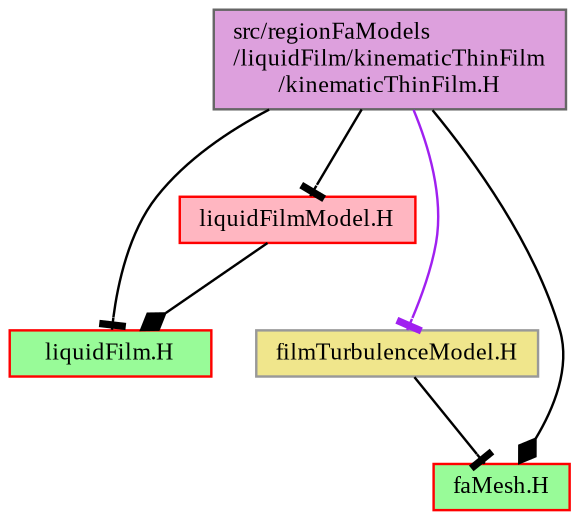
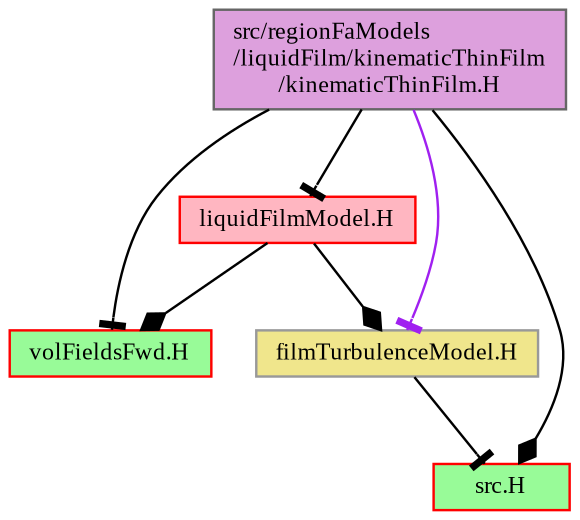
edge "liquidFilmModel.H" -> "filmTurbulenceModel.H": added
node "liquidFilm.H": label "liquidFilm.H" -> "volFieldsFwd.H"
node "faMesh.H": label "faMesh.H" -> "src.H"
